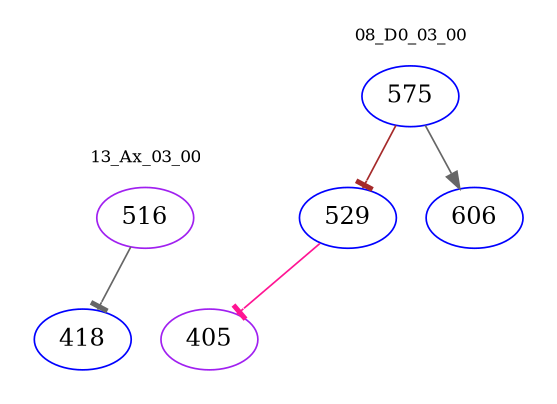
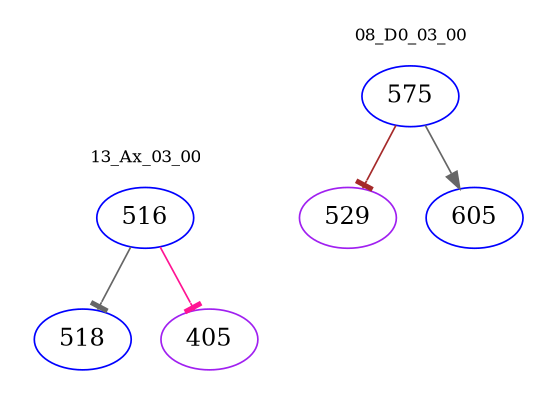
node "516": color purple -> blue
node "529": color blue -> purple
node "606": label "606" -> "605"
edge "529" -> "405": now "516" -> "405"
node "418": label "418" -> "518"
